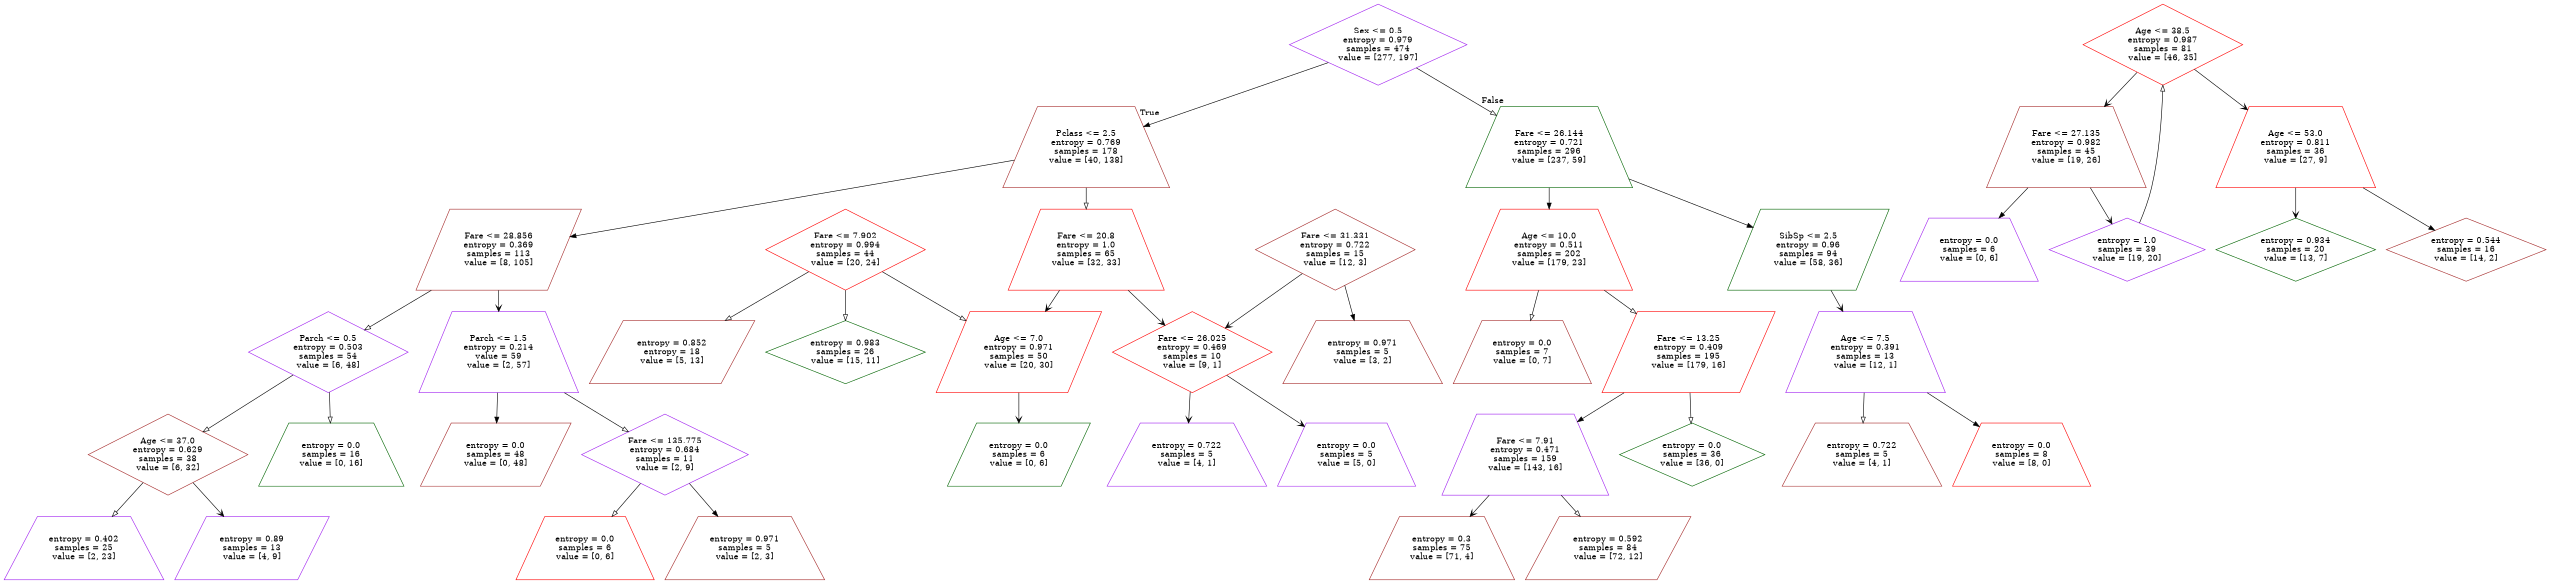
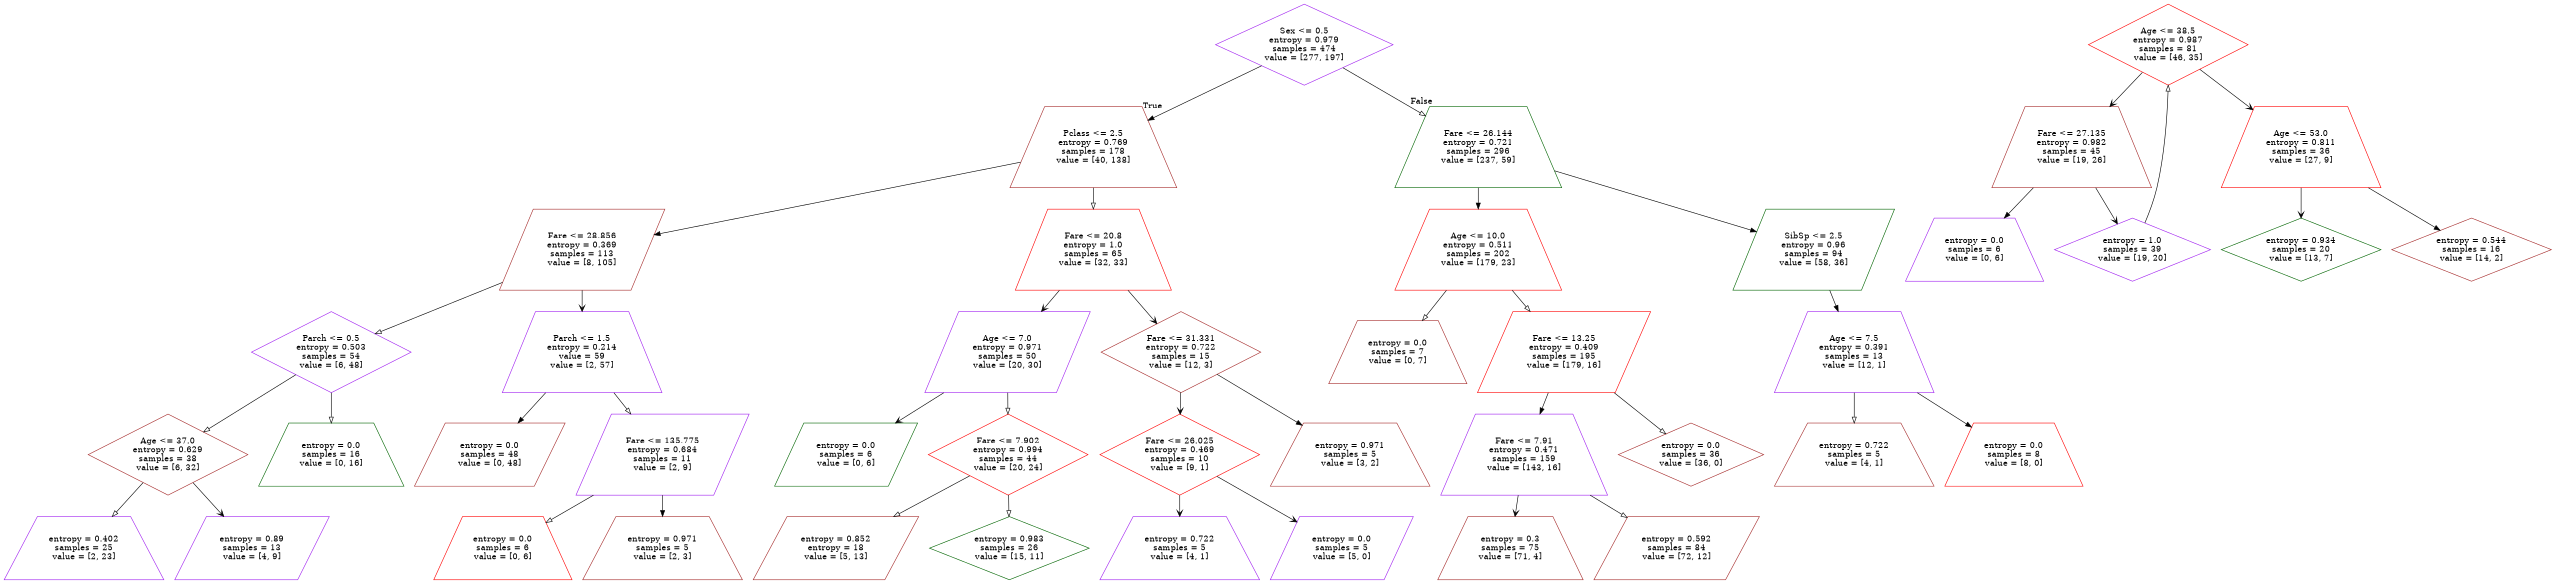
edge "Fare <= 7.902 entropy = 0.994 samples = 44 value = [20, 24]" -> "Age <= 7.0 entropy = 0.971 samples = 50 value = [20, 30]": reversed
edge "SibSp <= 2.5 entropy = 0.96 samples = 94 value = [58, 36]" -> "Age <= 7.5 entropy = 0.391 samples = 13 value = [12, 1]": arrowhead vee -> normal
edge "Fare <= 20.8 entropy = 1.0 samples = 65 value = [32, 33]" -> "Fare <= 26.025 entropy = 0.469 samples = 10 value = [9, 1]": now "Fare <= 20.8 entropy = 1.0 samples = 65 value = [32, 33]" -> "Fare <= 31.331 entropy = 0.722 samples = 15 value = [12, 3]"
node "Age <= 7.0 entropy = 0.971 samples = 50 value = [20, 30]": color red -> purple
node "Fare <= 135.775 entropy = 0.684 samples = 11 value = [2, 9]": shape diamond -> parallelogram
node "entropy = 0.0 samples = 5 value = [5, 0]": shape trapezium -> parallelogram
node "entropy = 0.0 samples = 36 value = [36, 0]": color darkgreen -> brown
